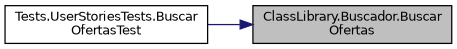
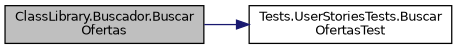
edge "Tests.UserStoriesTests.Buscar OfertasTest" -> "ClassLibrary.Buscador.Buscar Ofertas": reversed
